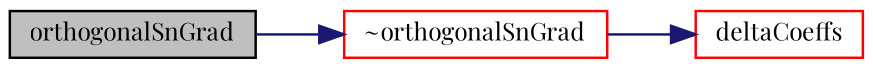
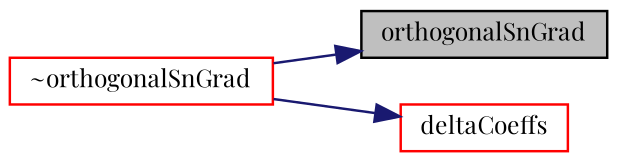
edge "orthogonalSnGrad" -> "~orthogonalSnGrad": reversed
